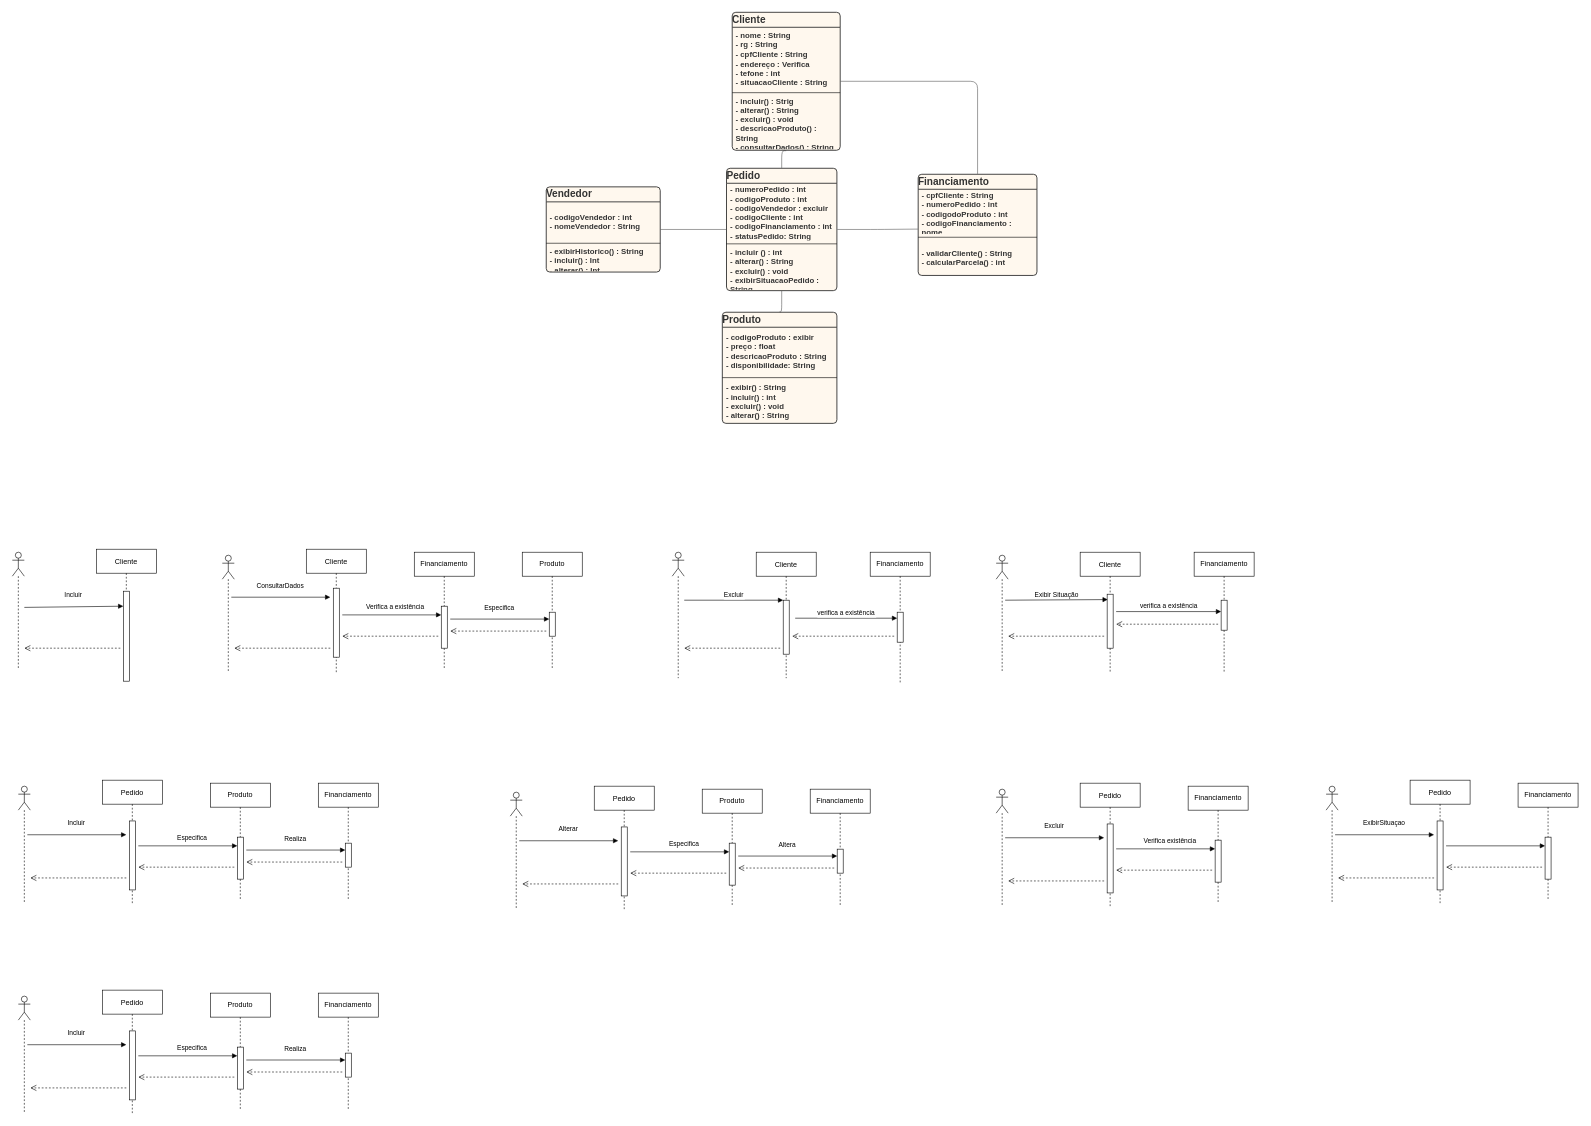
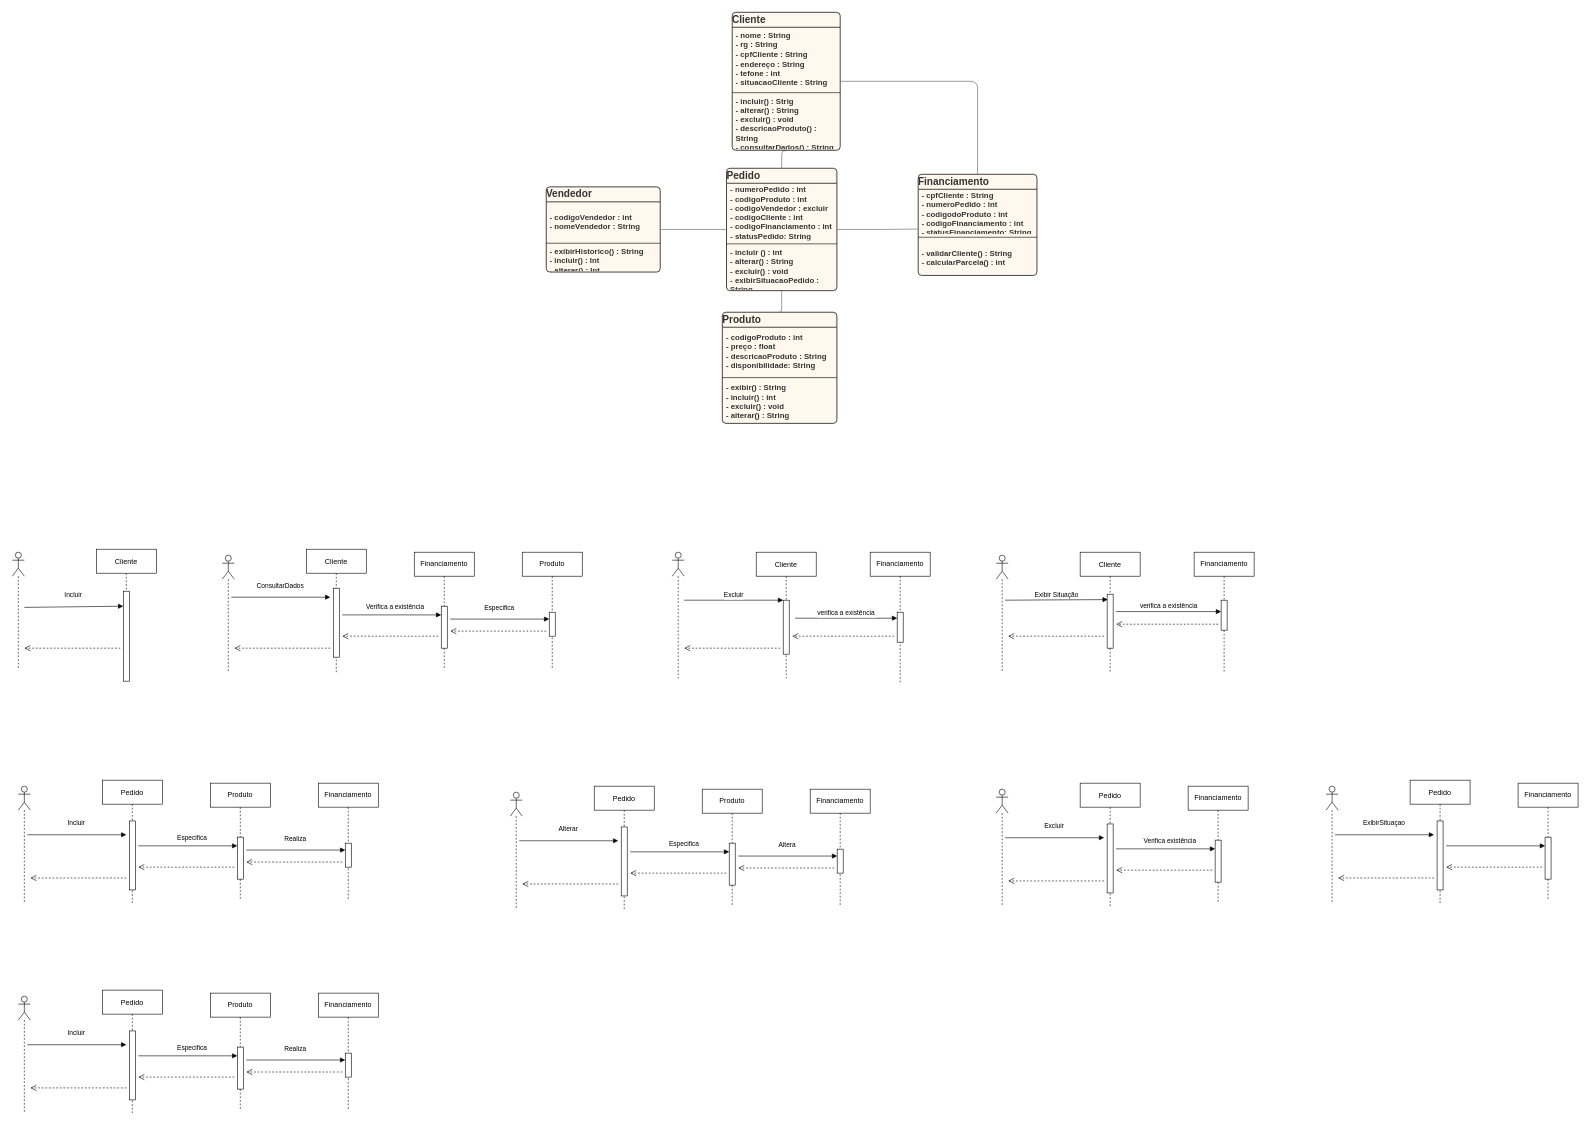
node "- nome : String - rg : String - cpfCliente : String - endereço : Verifica - tefone : int - situacaoCliente : String": label "- nome : String - rg : String - cpfCliente : String - endereço : Verifica - tefone : int - situacaoCliente : String" -> "- nome : String - rg : String - cpfCliente : String - endereço : String - tefone : int - situacaoCliente : String"
node "- cpfCliente : String - numeroPedido : int - codigodoProduto : int - codigoFinanciamento : nome - statusFinanciamento: String": label "- cpfCliente : String - numeroPedido : int - codigodoProduto : int - codigoFinanciamento : nome - statusFinanciamento: String" -> "- cpfCliente : String - numeroPedido : int - codigodoProduto : int - codigoFinanciamento : int - statusFinanciamento: String"
node "- codigoProduto : exibir - preço : float - descricaoProduto : String - disponibilidade: String": label "- codigoProduto : exibir - preço : float - descricaoProduto : String - disponibilidade: String" -> "- codigoProduto : int - preço : float - descricaoProduto : String - disponibilidade: String"
